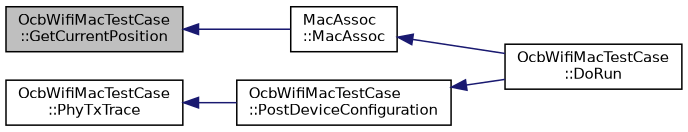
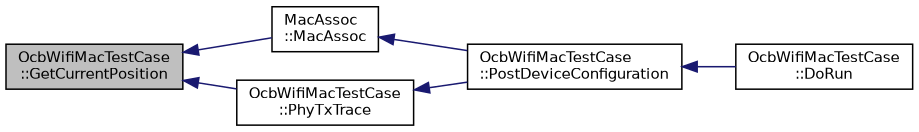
edge "OcbWifiMacTestCase ::DoRun" -> "MacAssoc ::MacAssoc": now "OcbWifiMacTestCase ::PostDeviceConfiguration" -> "MacAssoc ::MacAssoc"
edge "OcbWifiMacTestCase ::PhyTxTrace" -> "OcbWifiMacTestCase ::GetCurrentPosition": added
